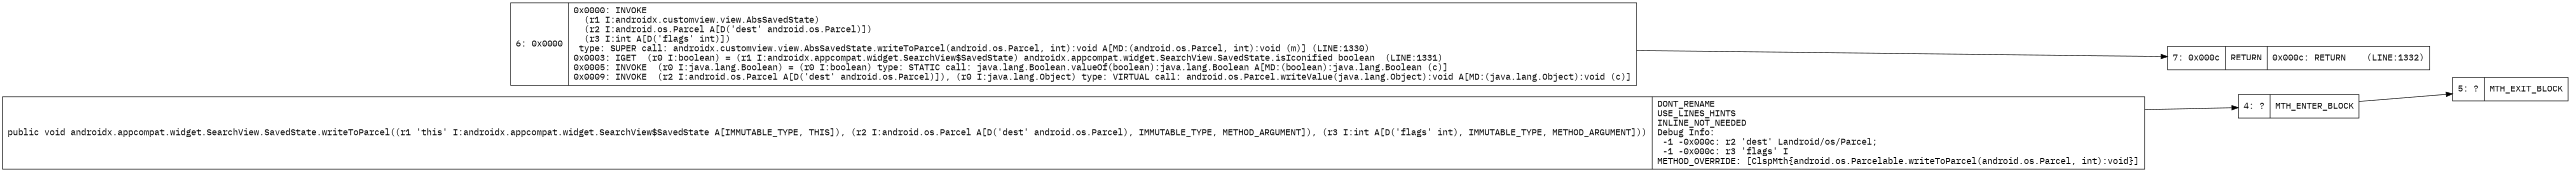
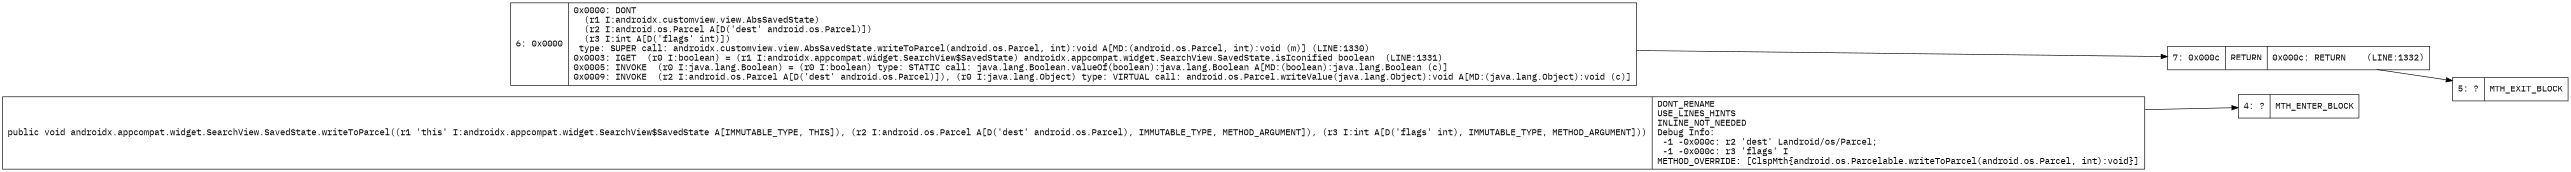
node "6: 0x0000": text "0x0000: INVOKE" -> "0x0000: DONT"
edge "4: ?" -> "5: ?": now "7: 0x000c" -> "5: ?"
